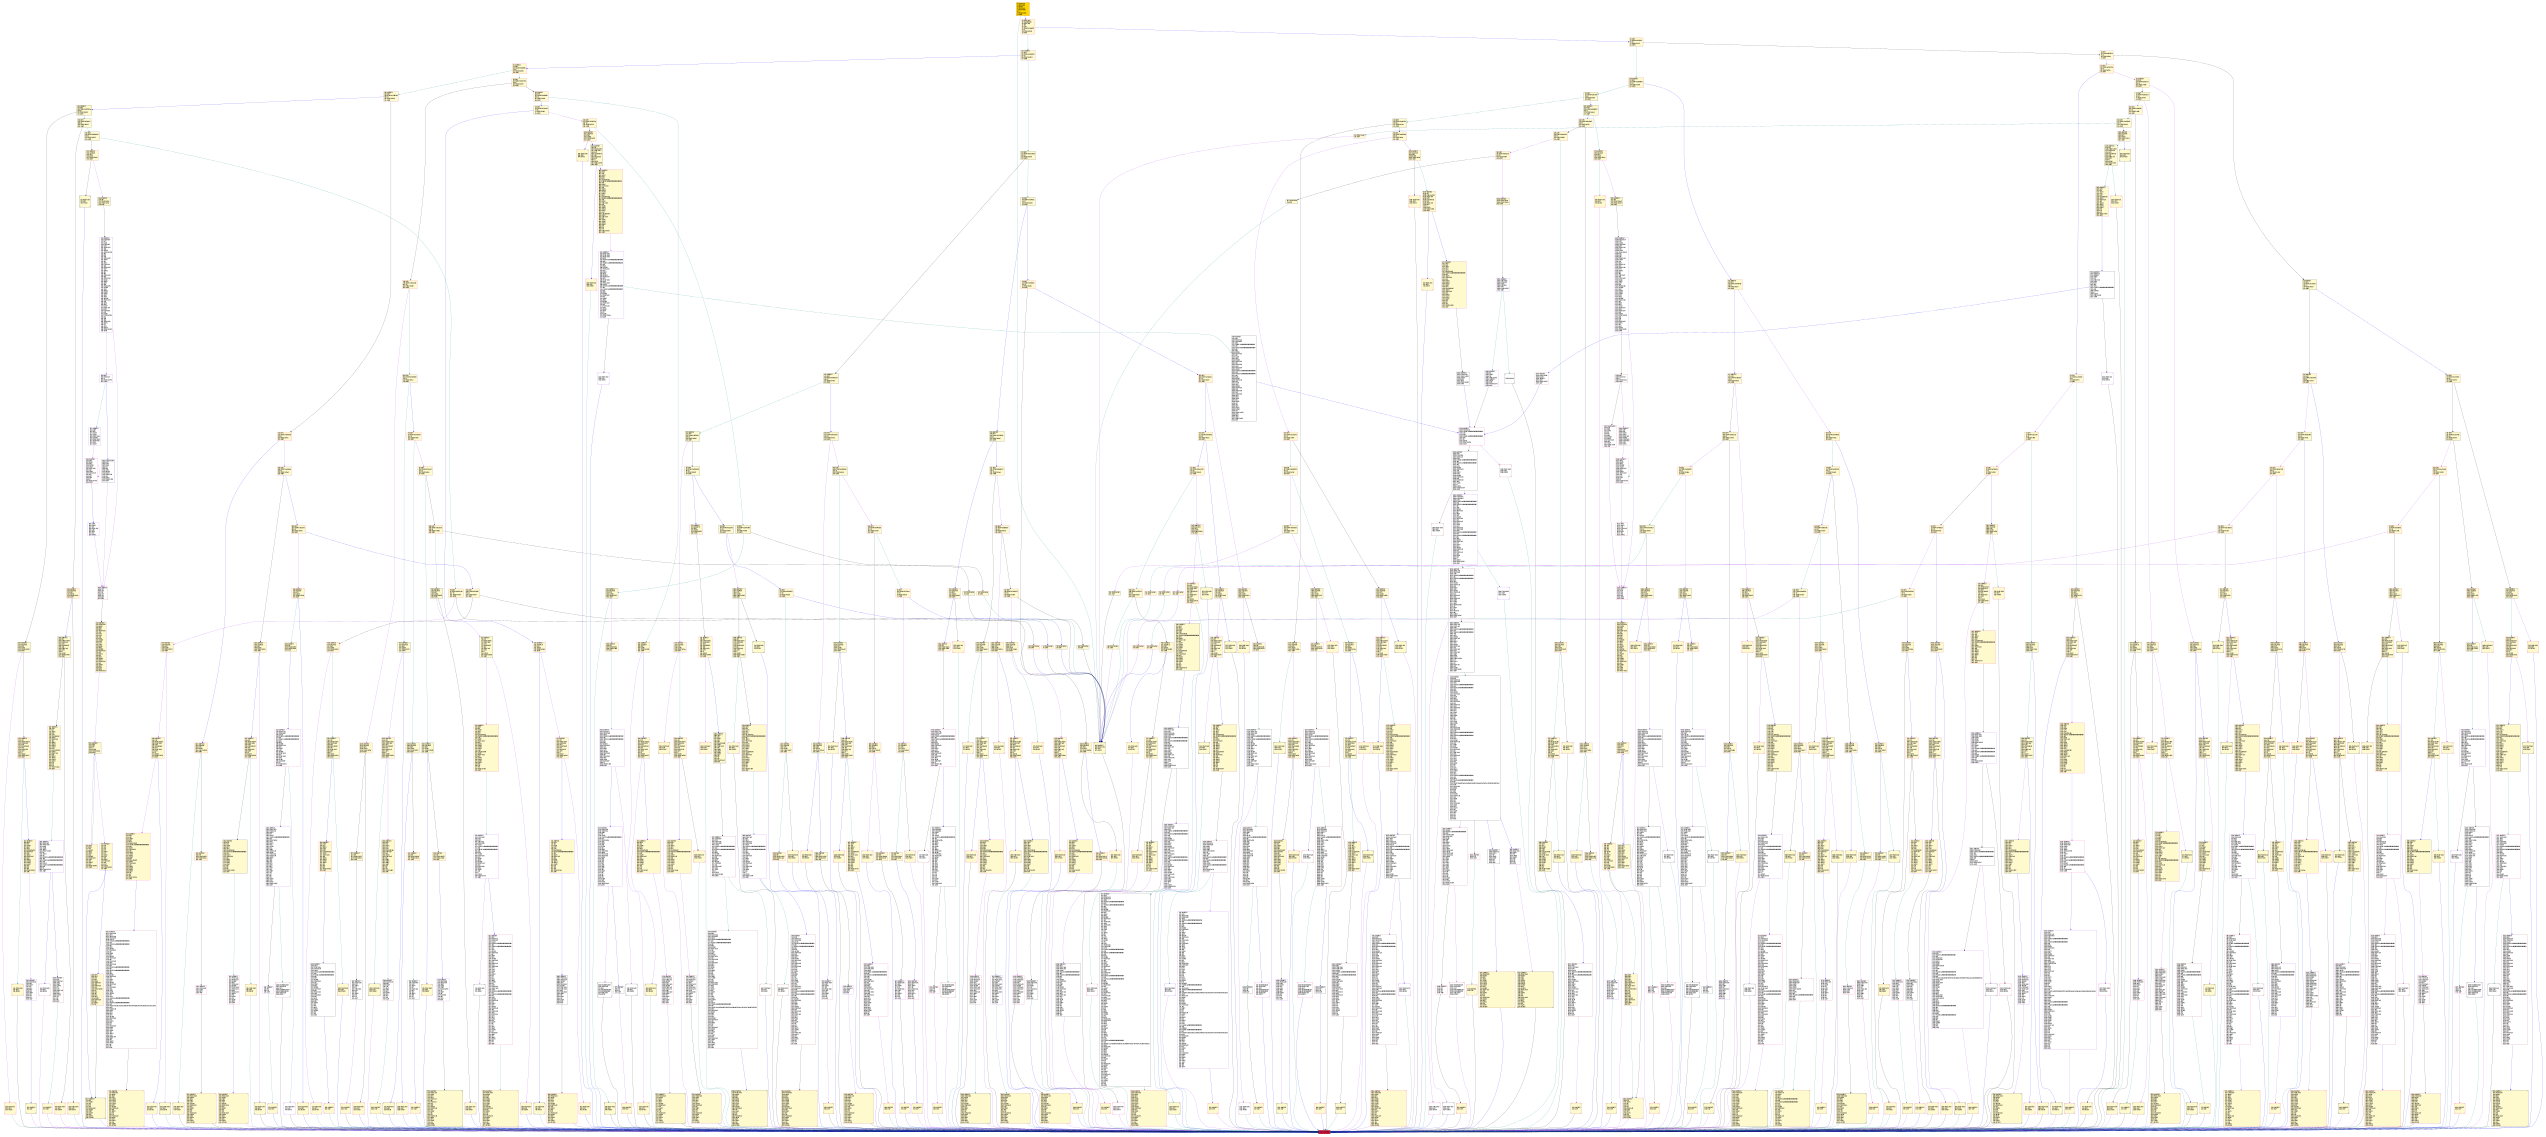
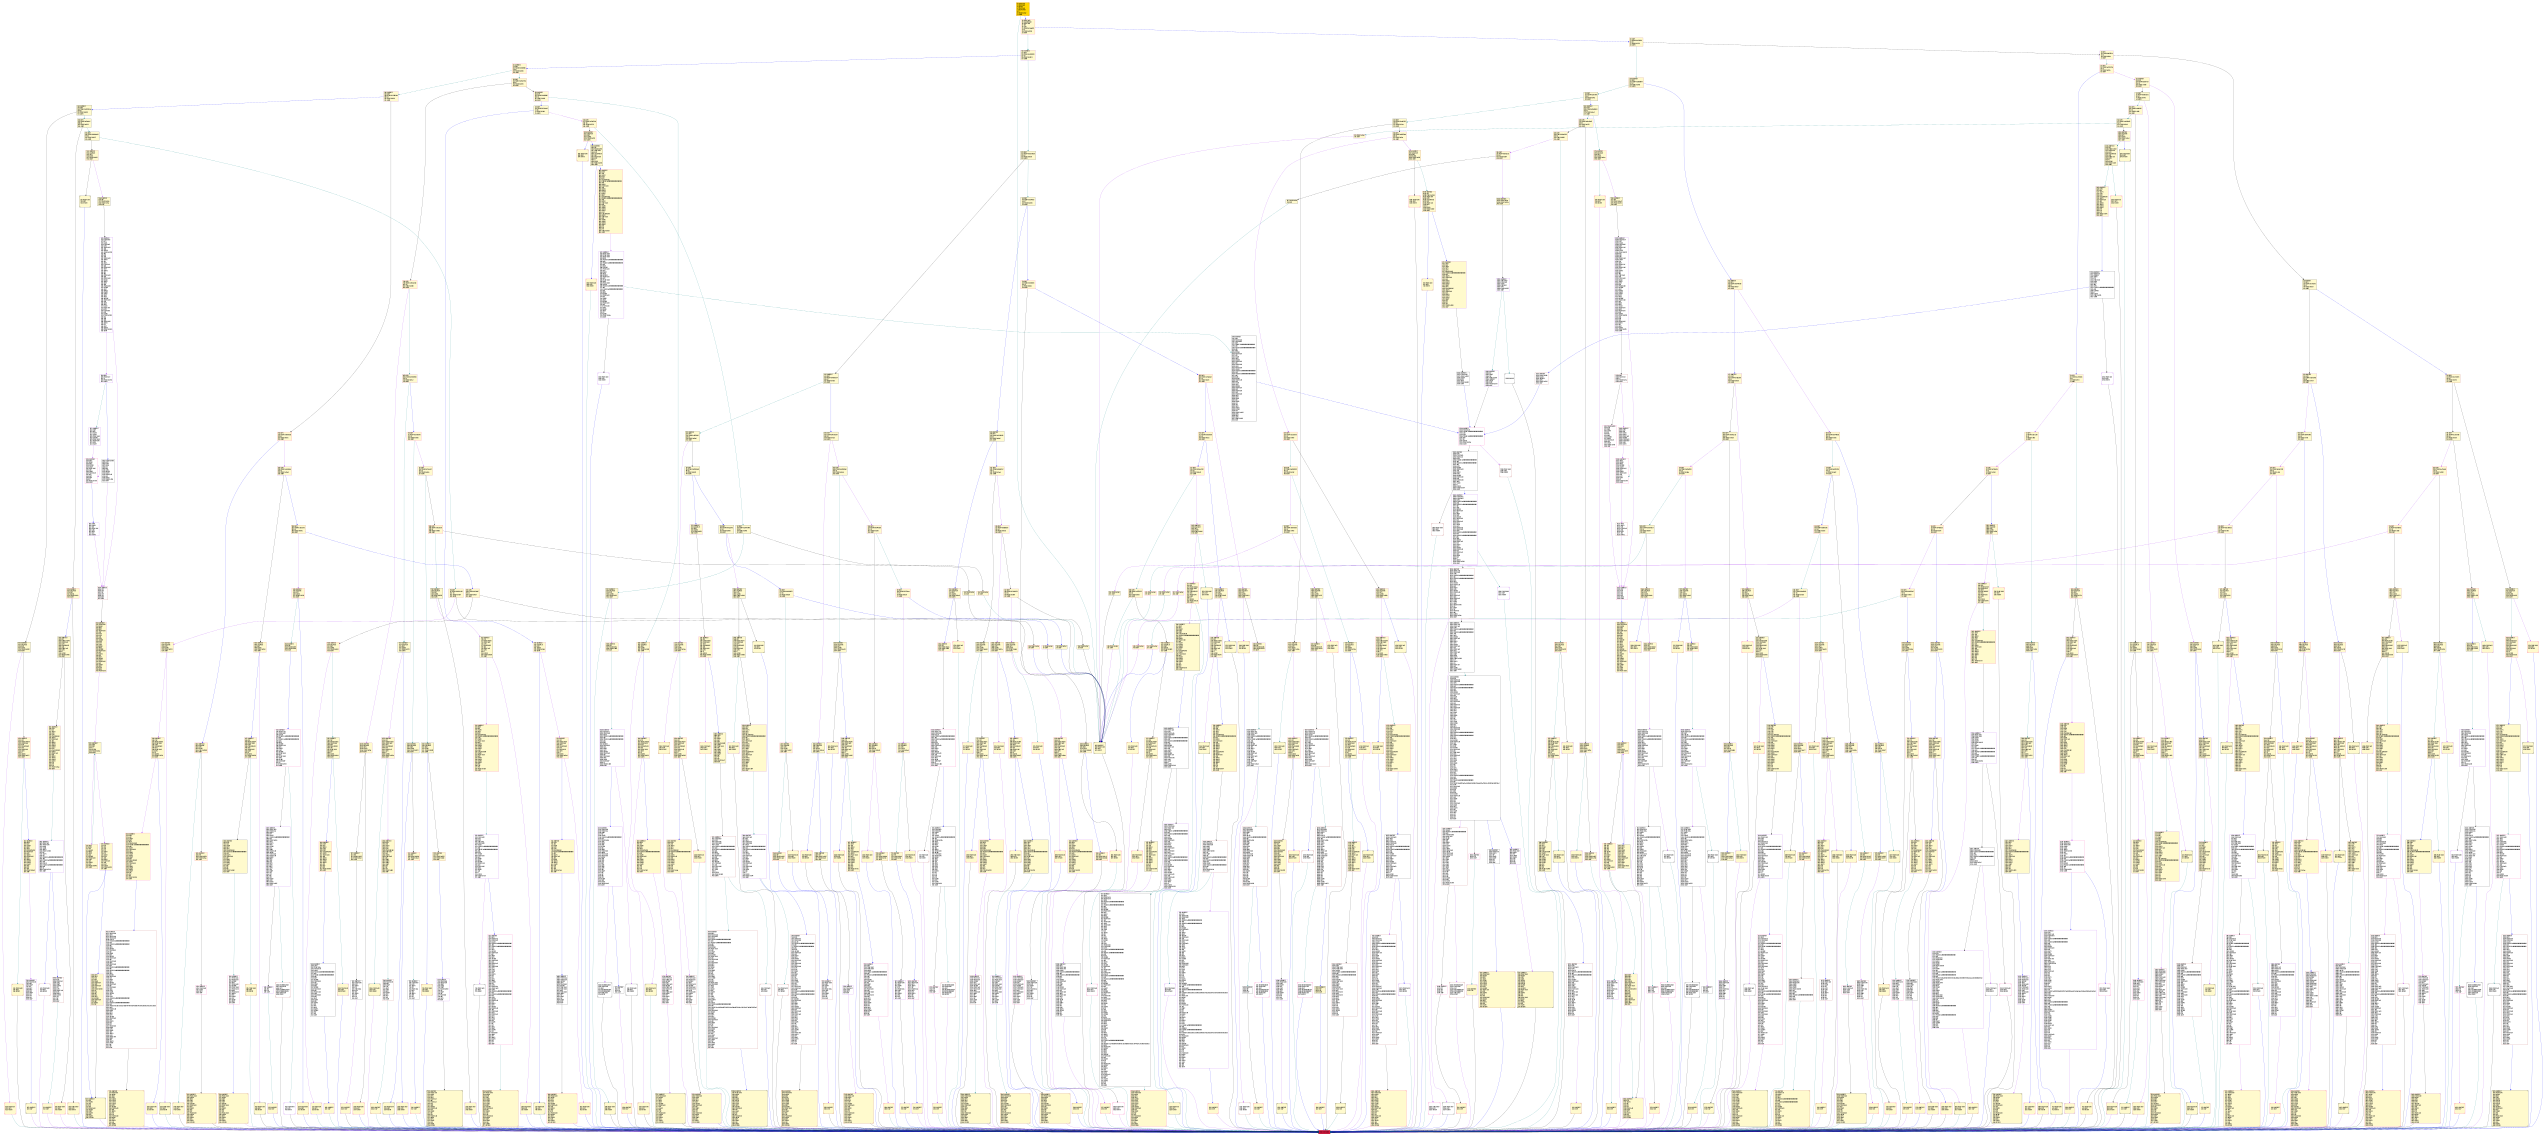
node "10872: JUMPDEST 10873: POP 10874: POP 10875: JUMP": fillcolor white -> lemonchiffon
